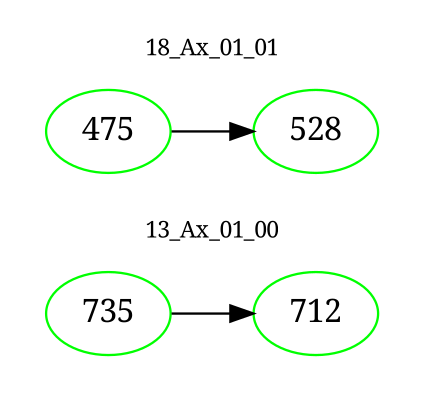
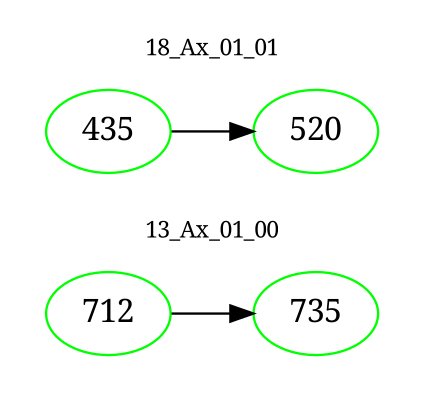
node "475": label "475" -> "435"
node "528": label "528" -> "520"
edge "735" -> "712": reversed
